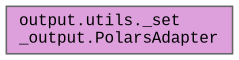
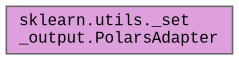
node "output.utils._set _output.PolarsAdapter": label "output.utils._set _output.PolarsAdapter" -> "sklearn.utils._set _output.PolarsAdapter"
